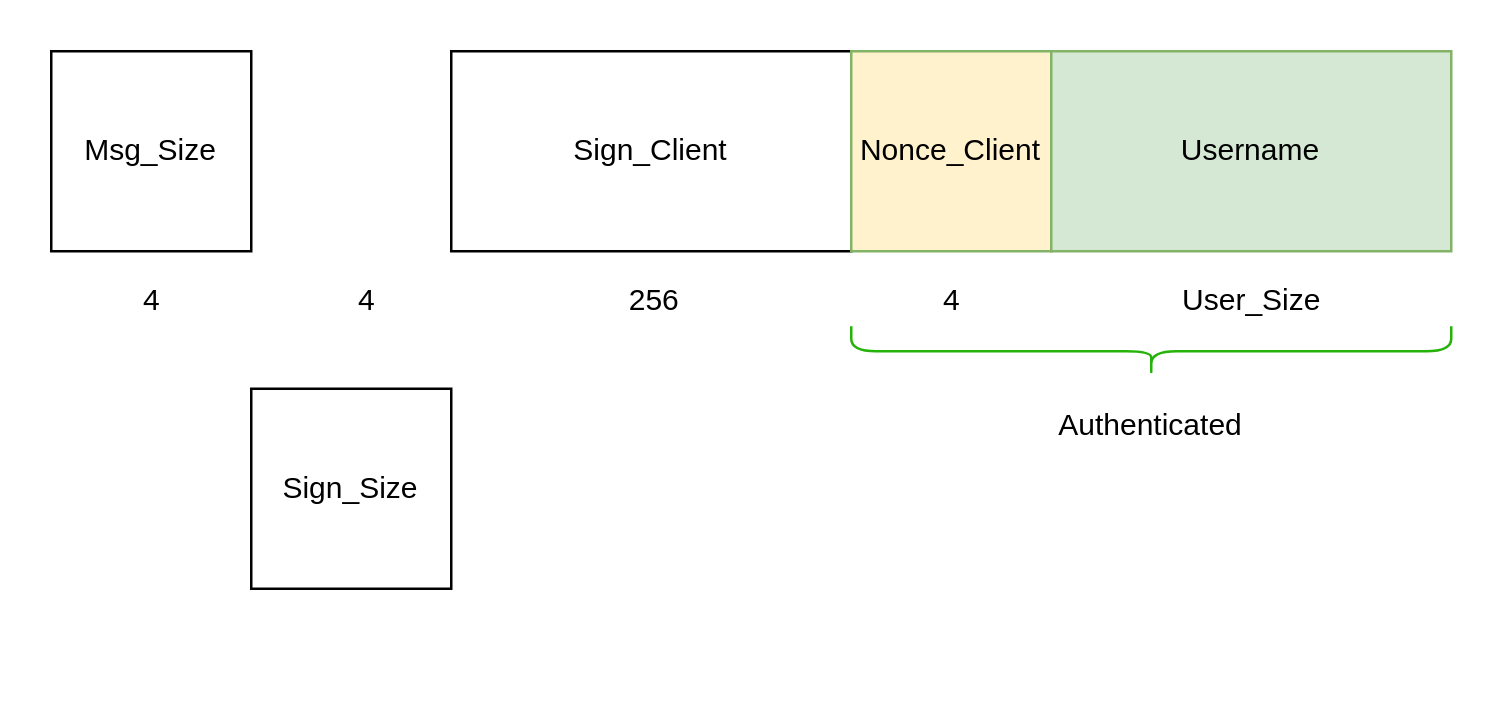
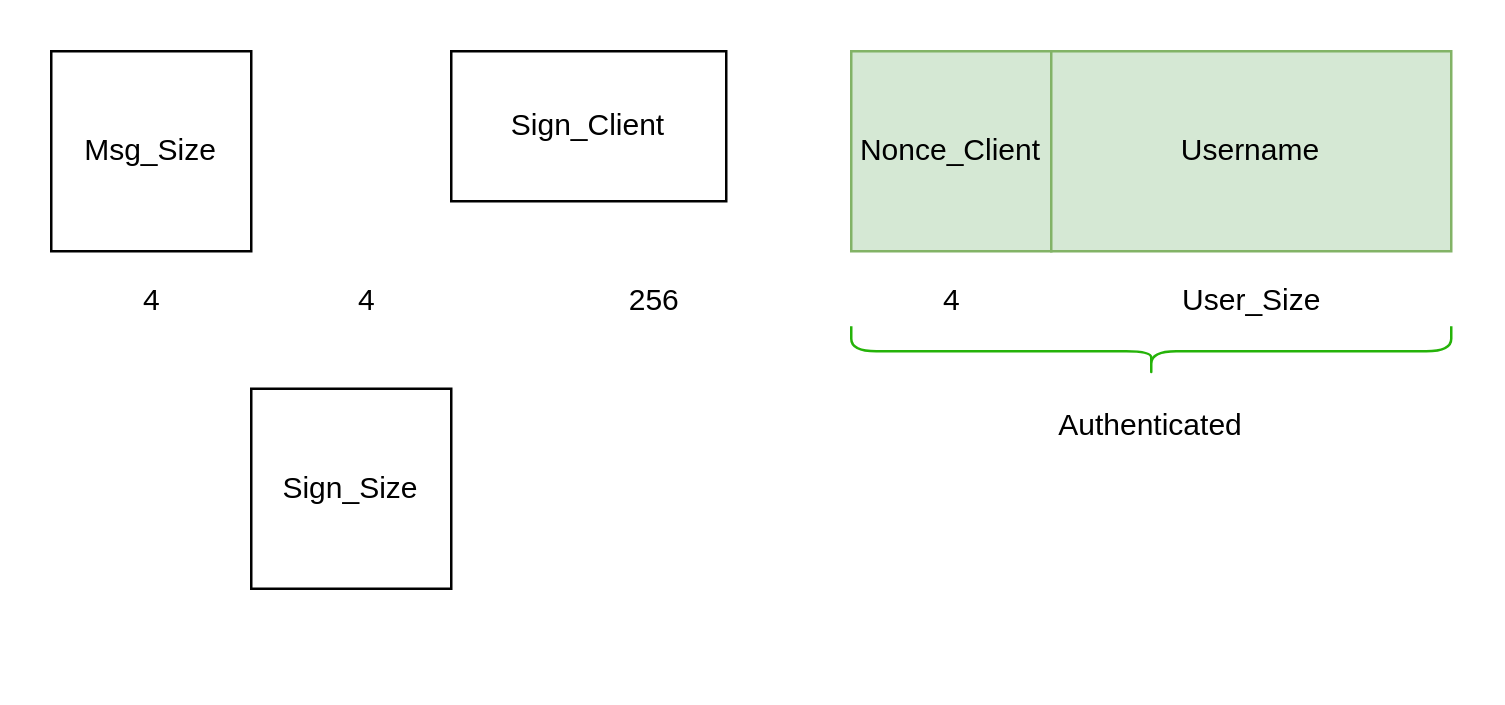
node "Sign_Client": size 400x200 -> 275x150
node "Nonce_Client": fillcolor #fff2cc -> #d5e8d4
